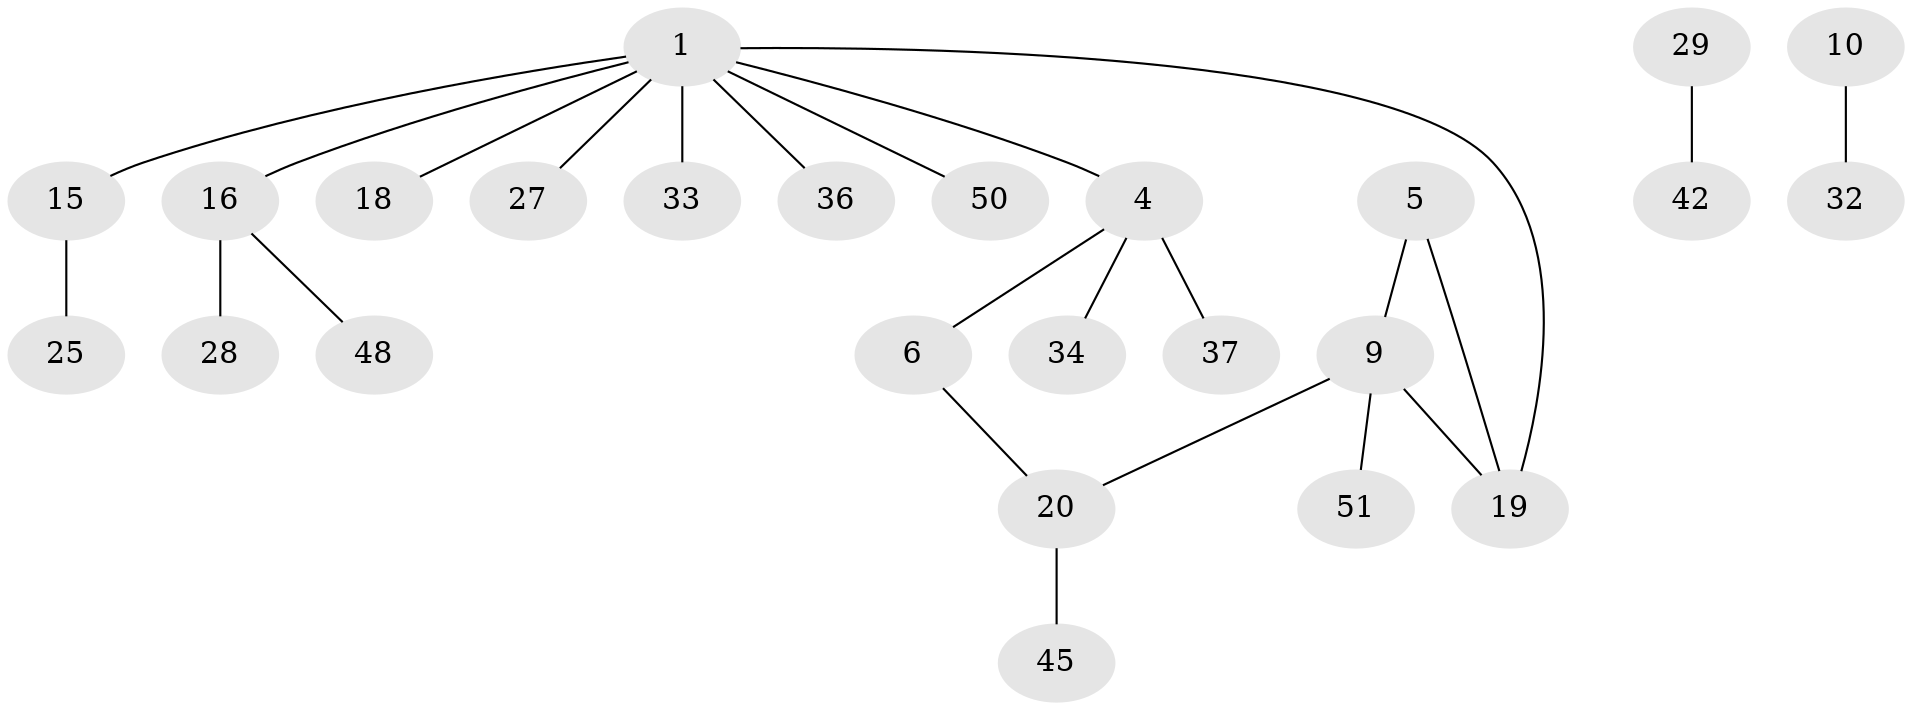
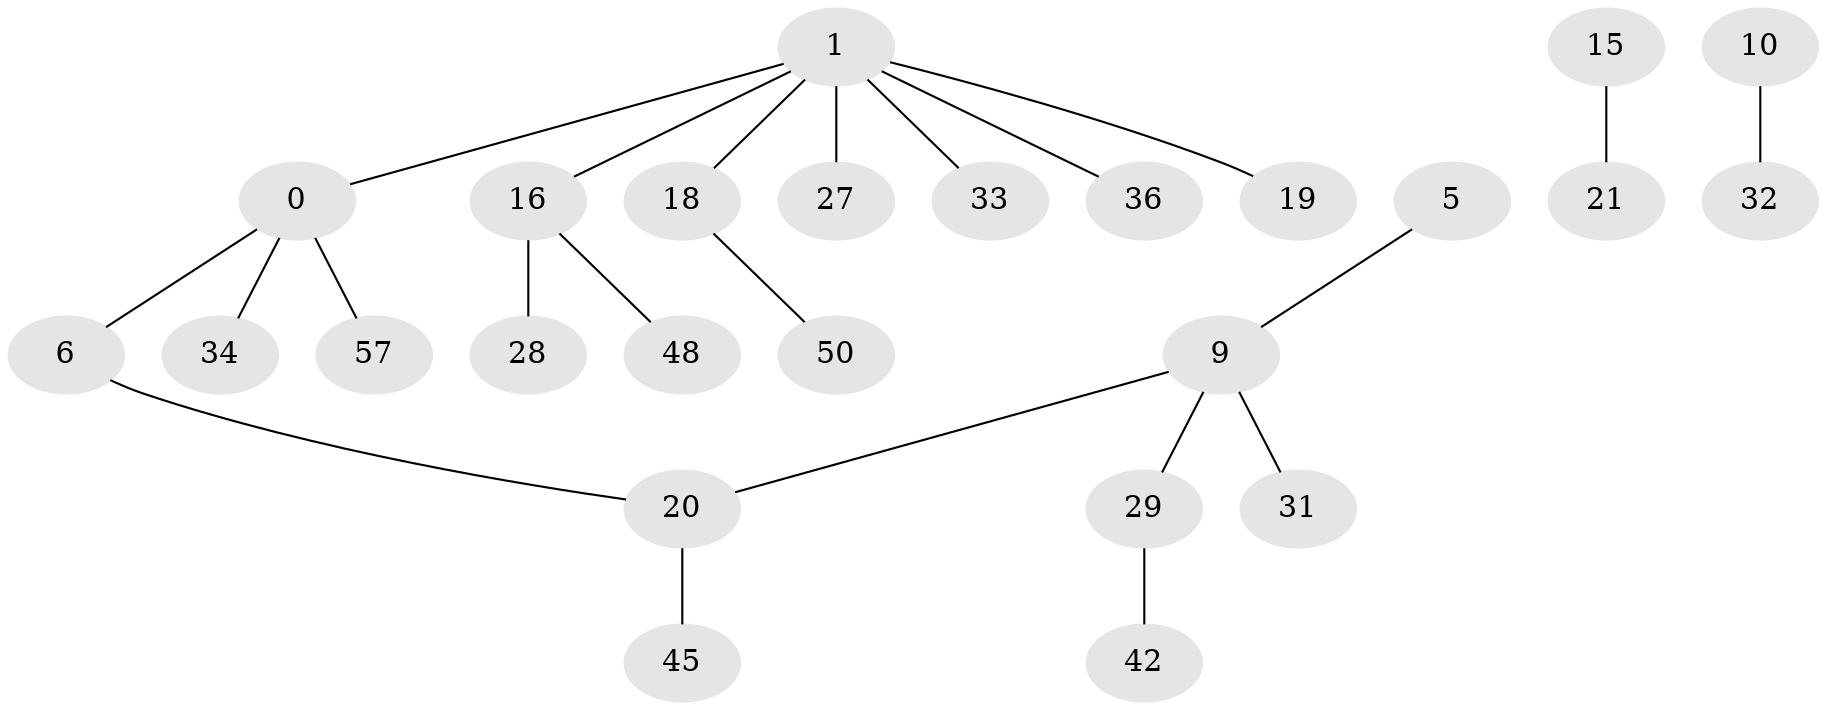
edge "1" -- "15": removed
edge "1" -- "50": now "18" -- "50"
node "4": label "4" -> "0"
node "25": label "25" -> "21"
node "37": label "37" -> "57"
edge "5" -- "19": removed
edge "9" -- "19": now "9" -- "29"
node "51": label "51" -> "31"
